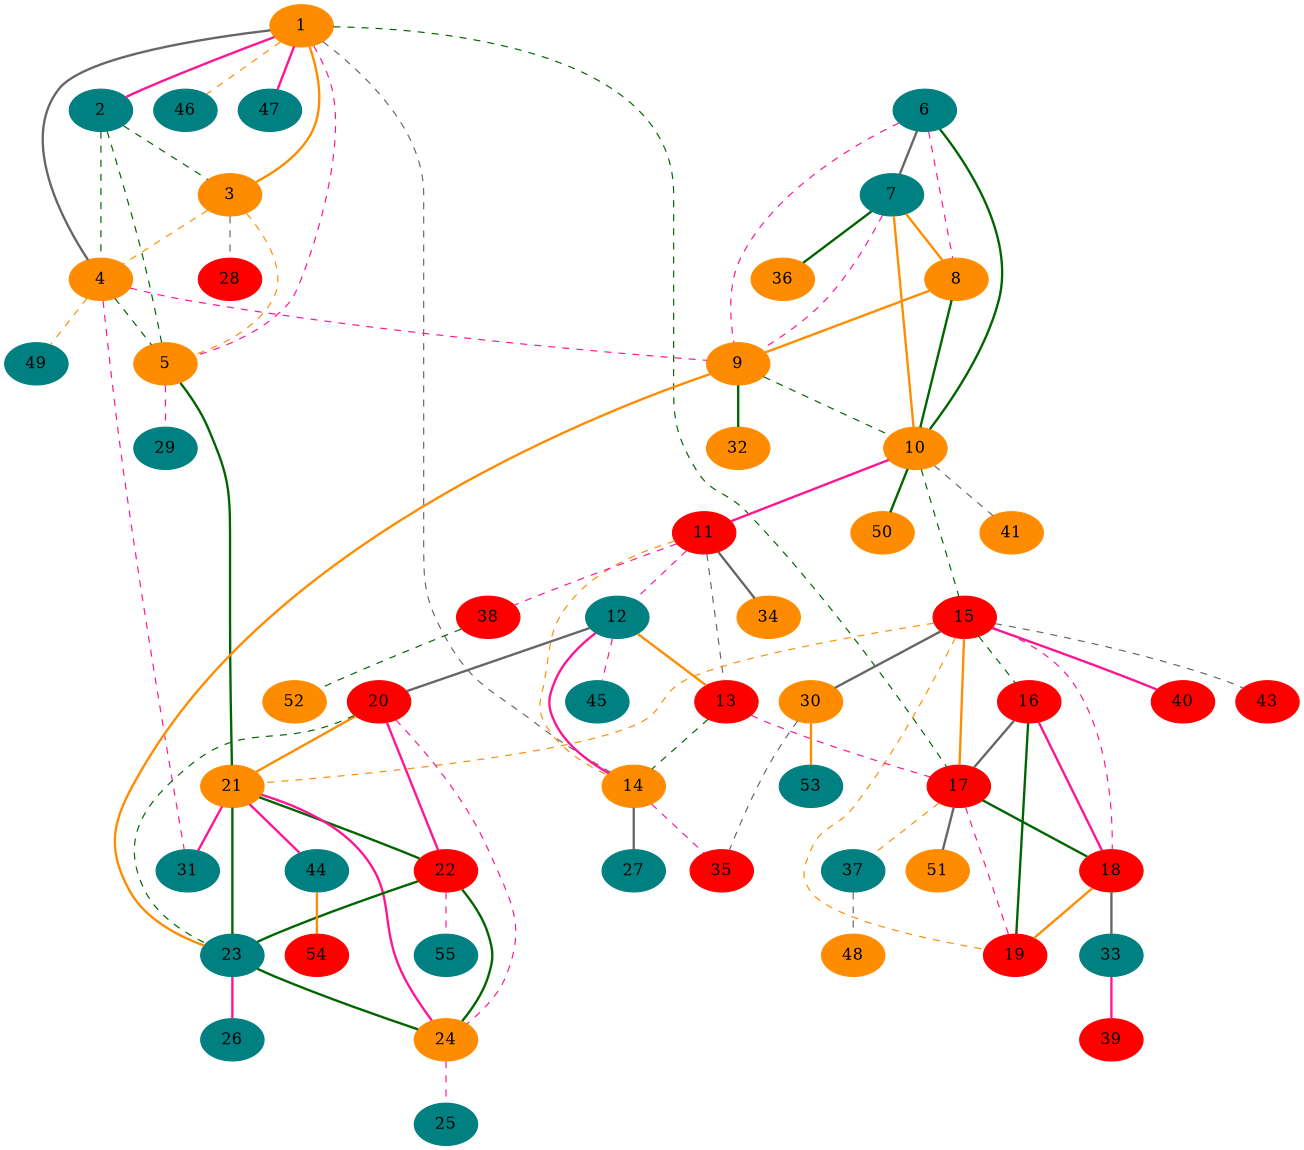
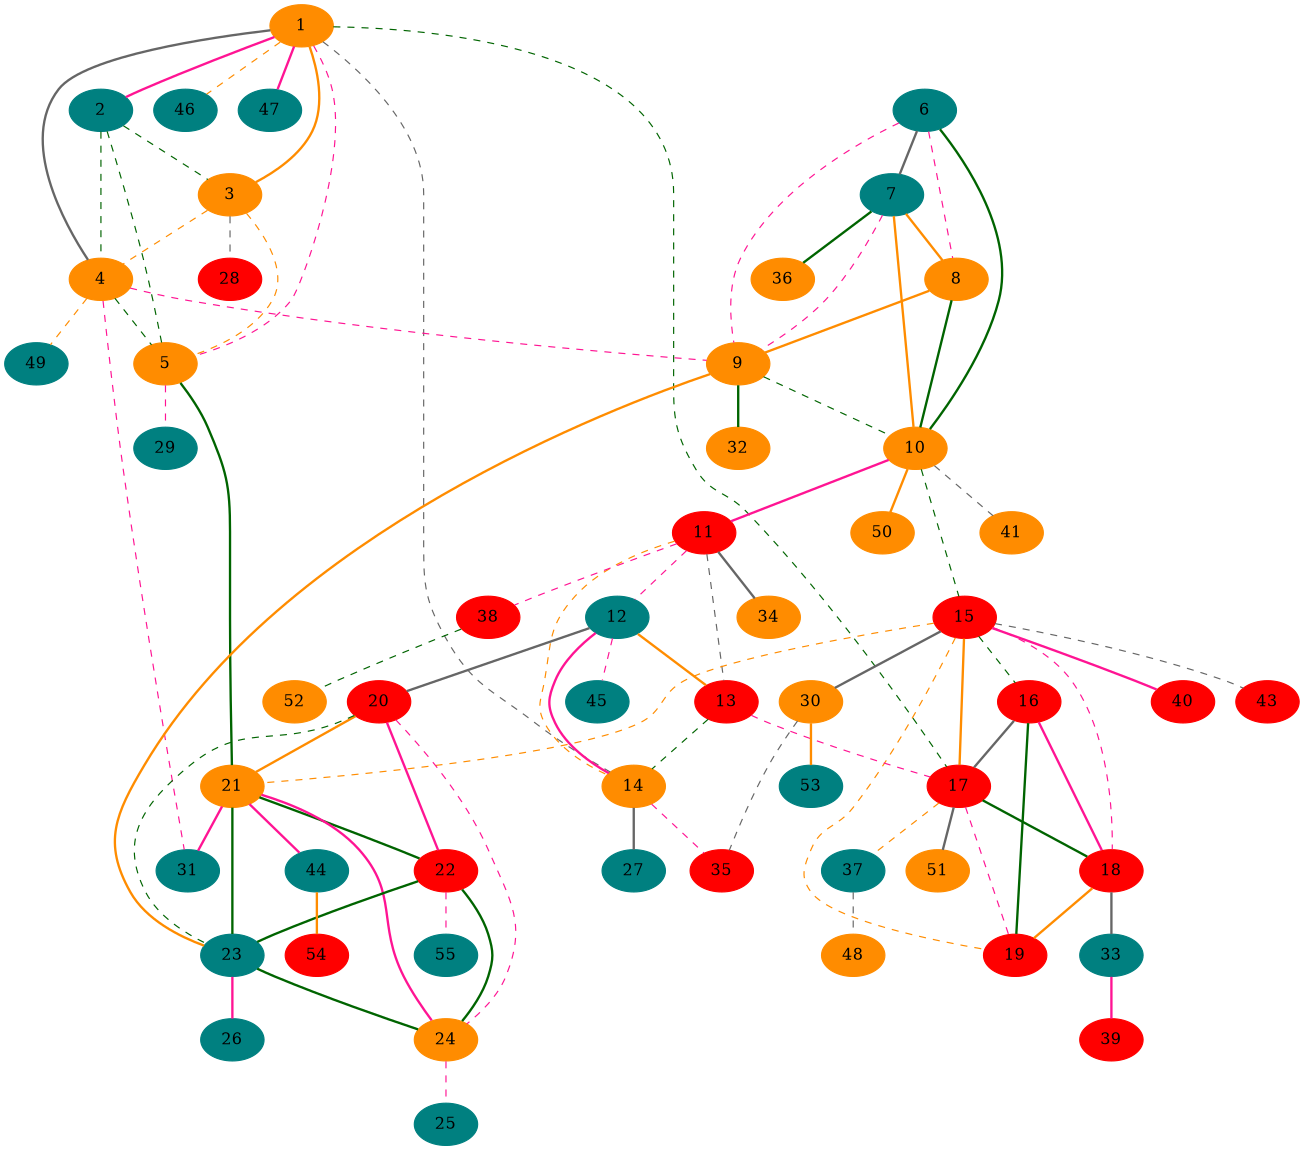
edge "10" -- "50": color darkgreen -> darkorange
